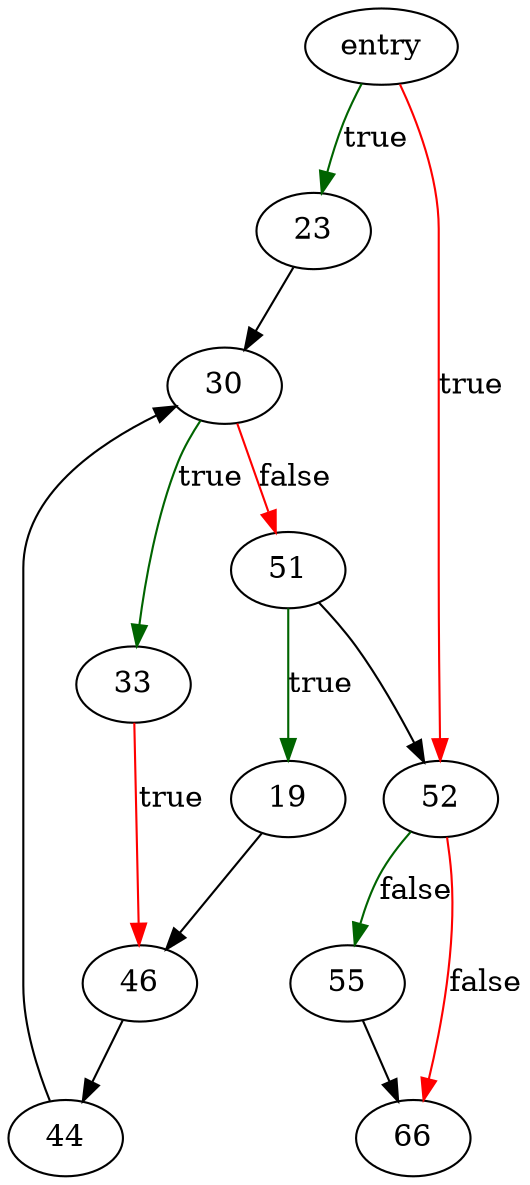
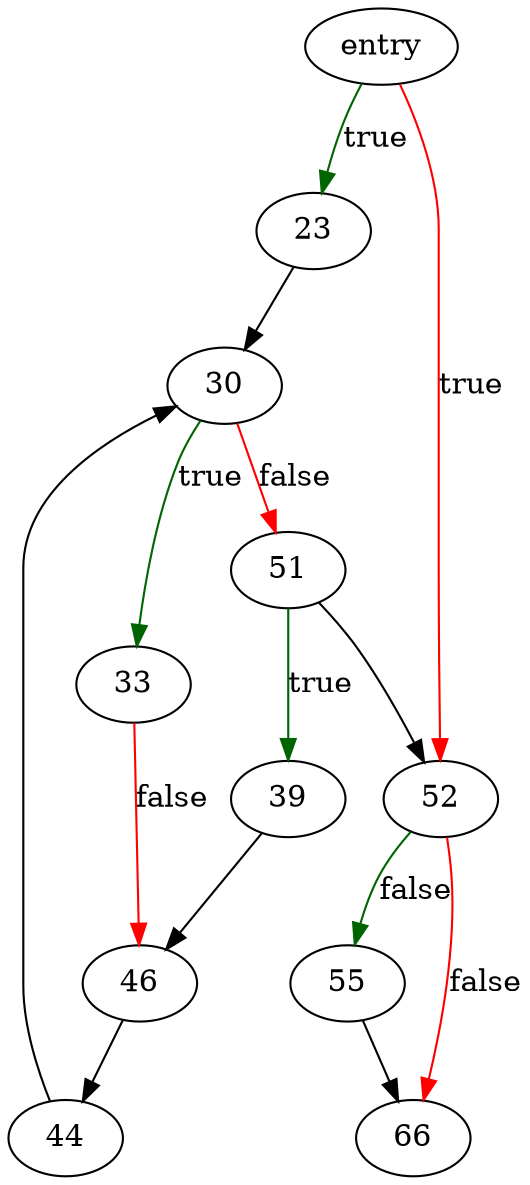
edge "33" -> "46": label "true" -> "false"
node "19": label "19" -> "39"
